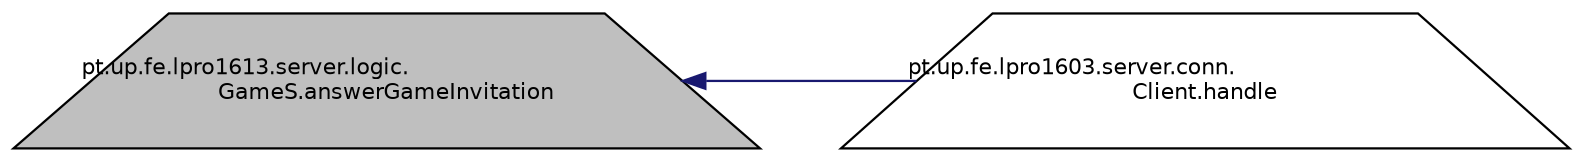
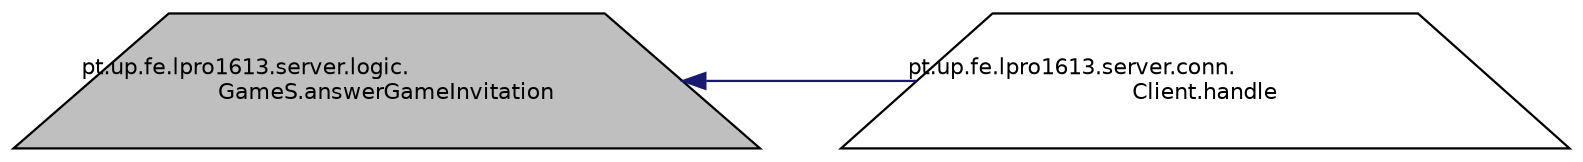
node "pt.up.fe.lpro1603.server.conn. Client.handle": label "pt.up.fe.lpro1603.server.conn. Client.handle" -> "pt.up.fe.lpro1613.server.conn. Client.handle"
